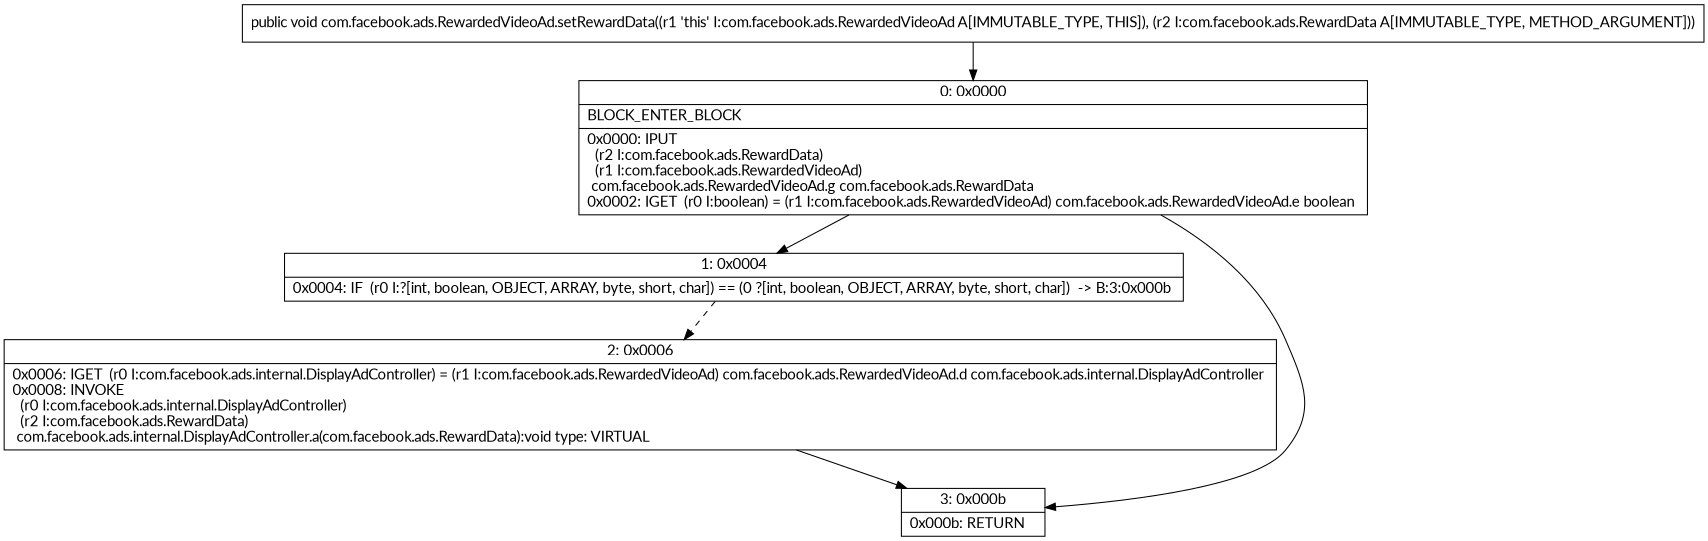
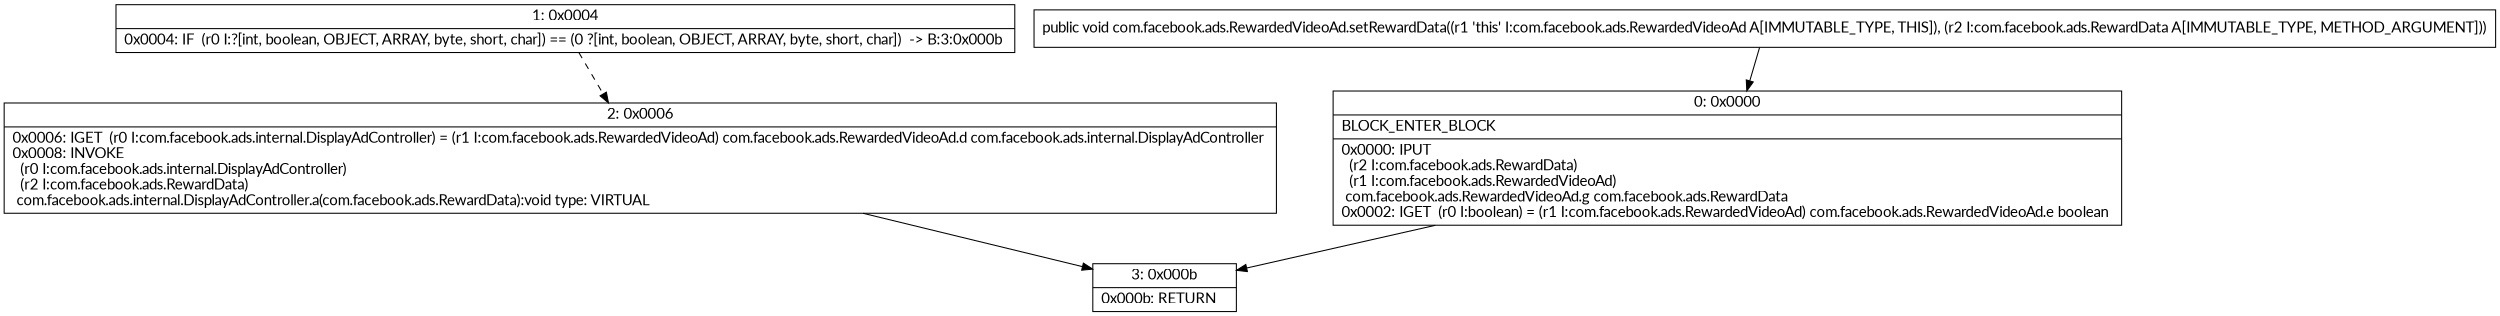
edge "0: 0x0000" -> "1: 0x0004": removed
